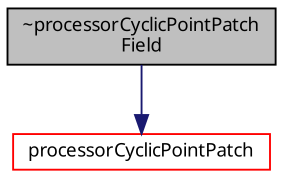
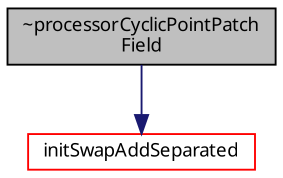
node "processorCyclicPointPatch": label "processorCyclicPointPatch" -> "initSwapAddSeparated"
